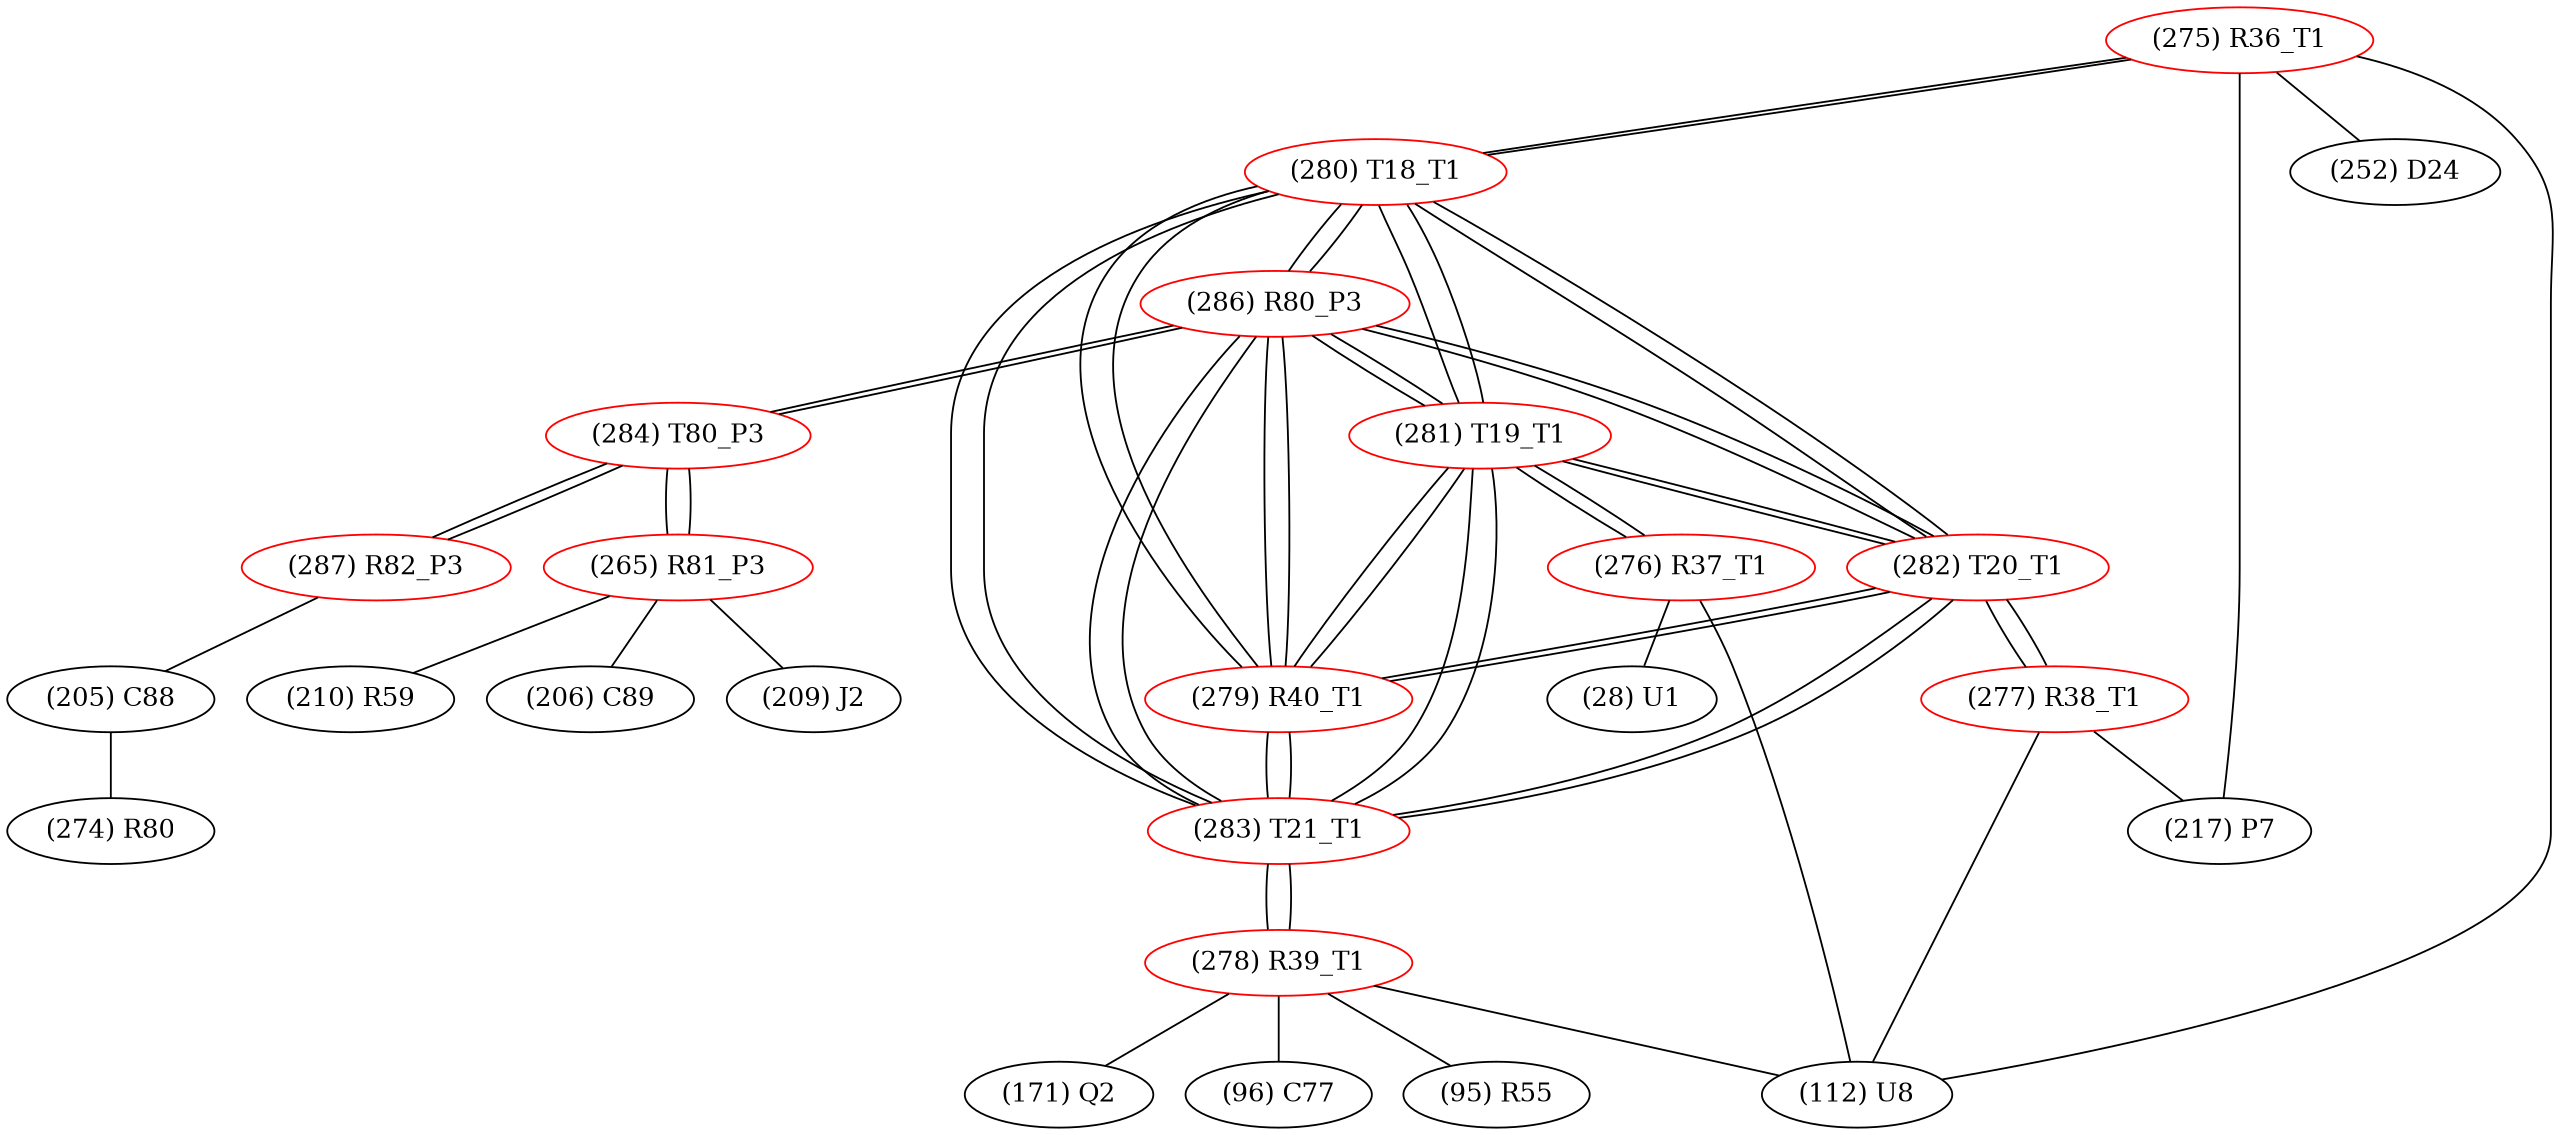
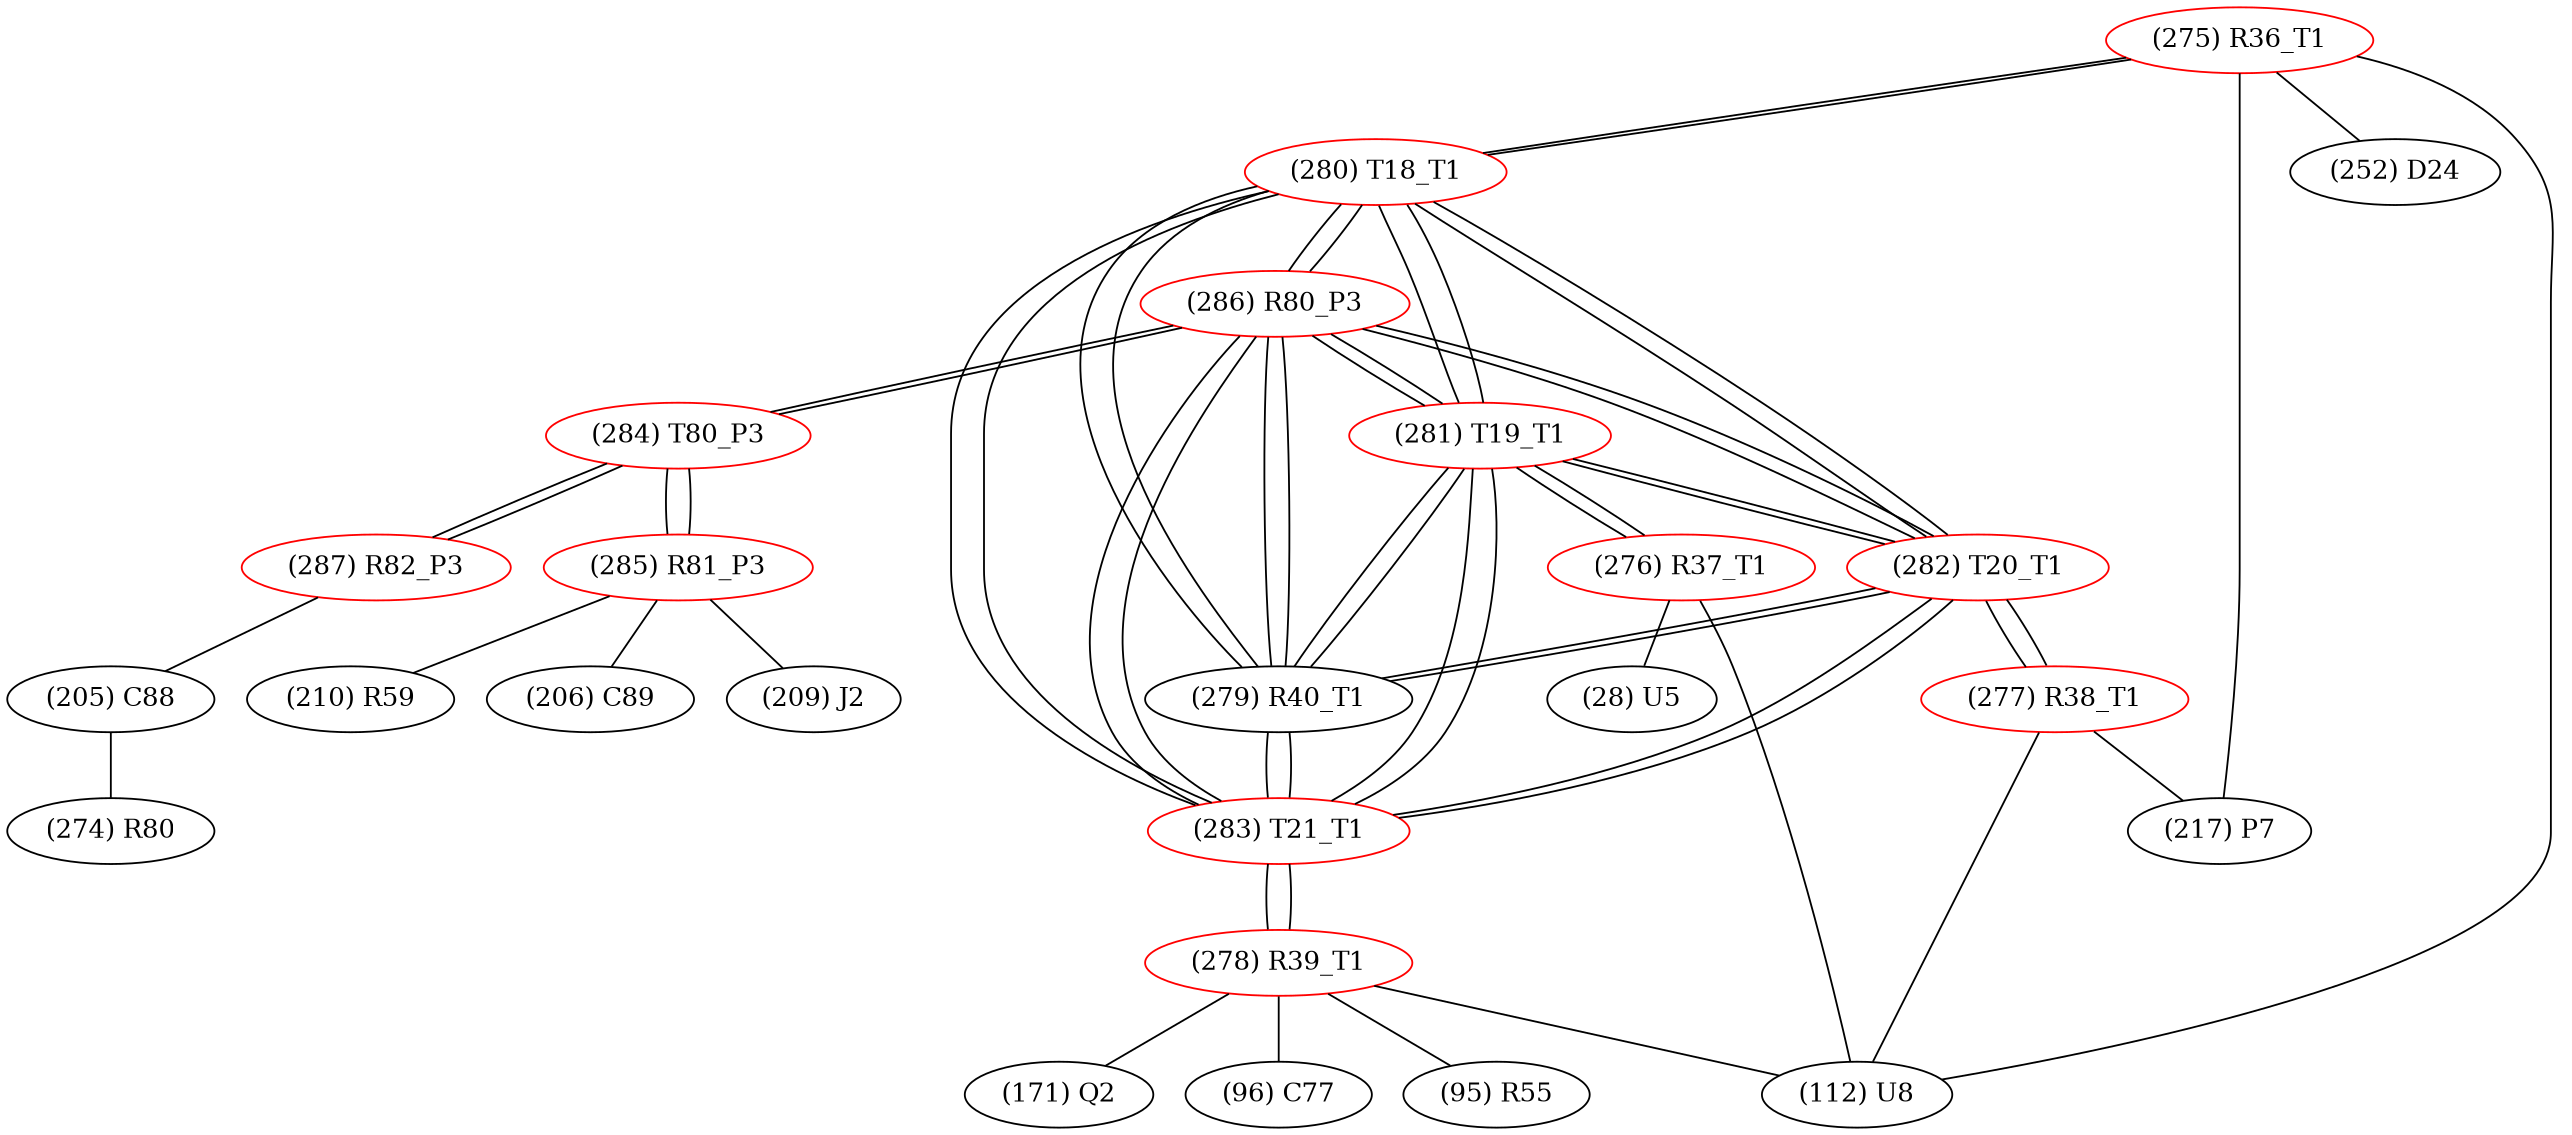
node "(265) R81_P3": label "(265) R81_P3" -> "(285) R81_P3"
node "(279) R40_T1": color red -> black
node "(28) U1": label "(28) U1" -> "(28) U5"
